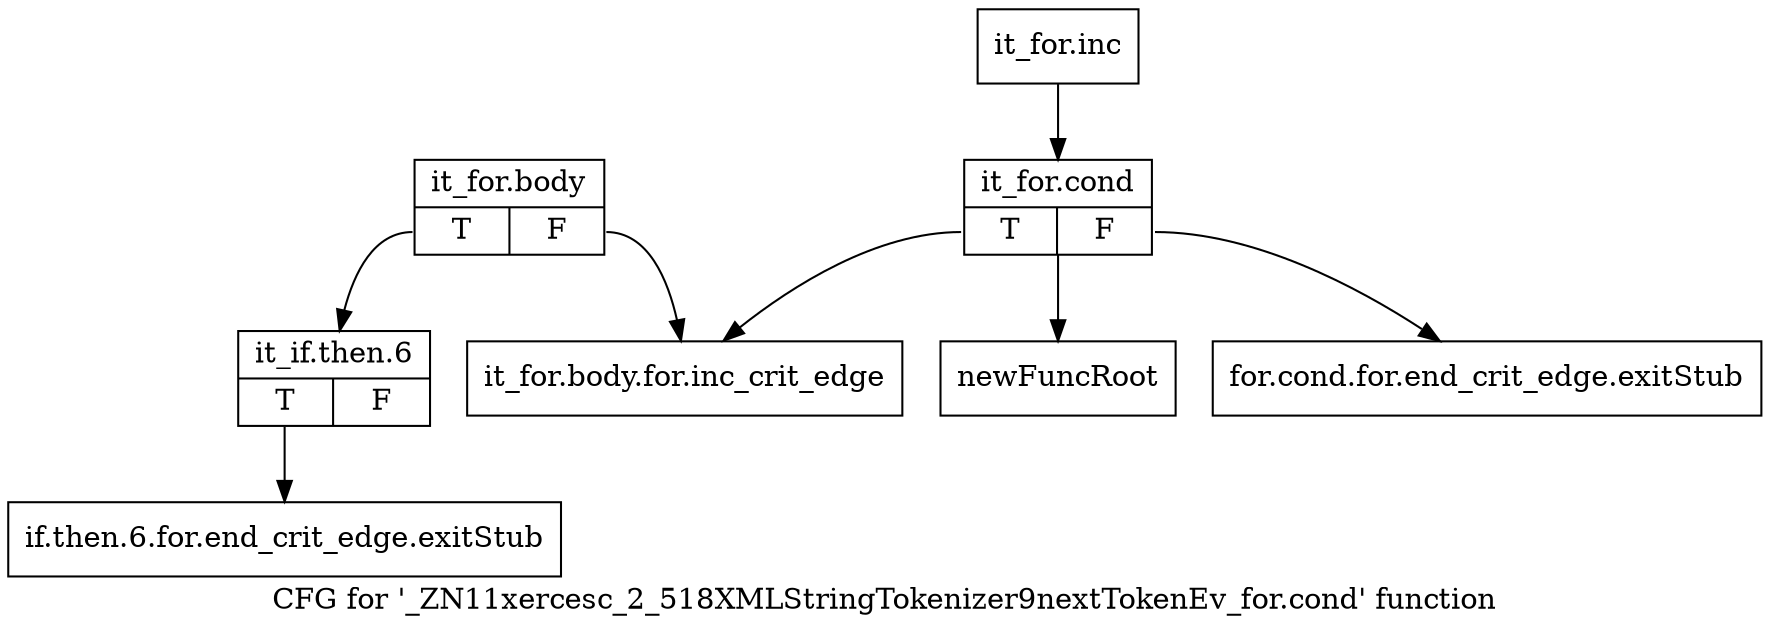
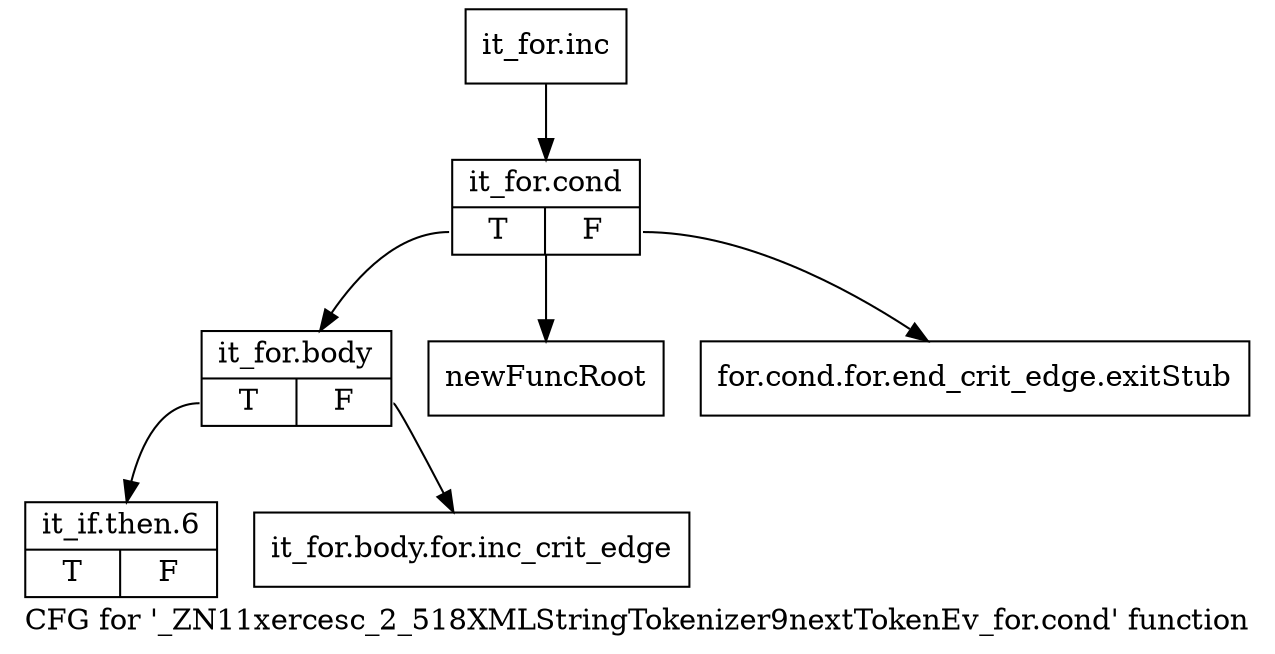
edge "it_for.cond" -> "it_for.body.for.inc_crit_edge": now "it_for.cond" -> "it_for.body"
node "if.then.6.for.end_crit_edge.exitStub": removed
